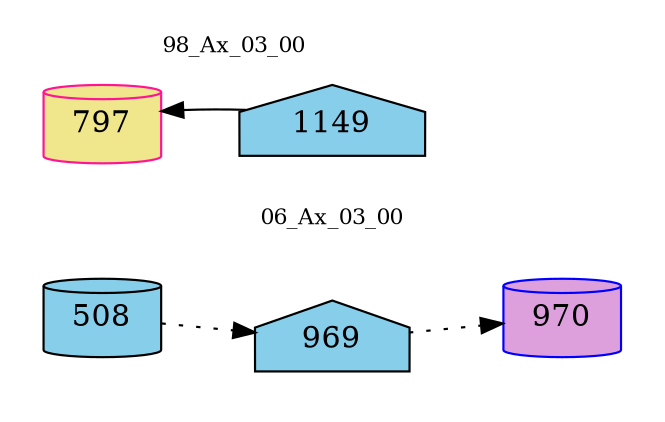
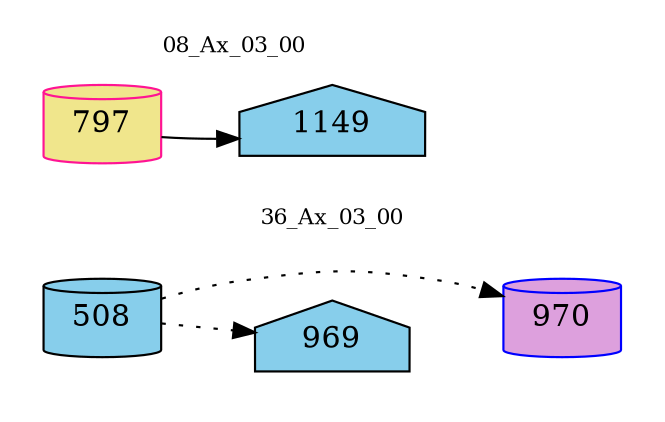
cluster "98_Ax_03_00": label "98_Ax_03_00" -> "08_Ax_03_00"
edge "1149" -> "797": reversed
cluster "06_Ax_03_00": label "06_Ax_03_00" -> "36_Ax_03_00"
edge "969" -> "970": now "508" -> "970"
